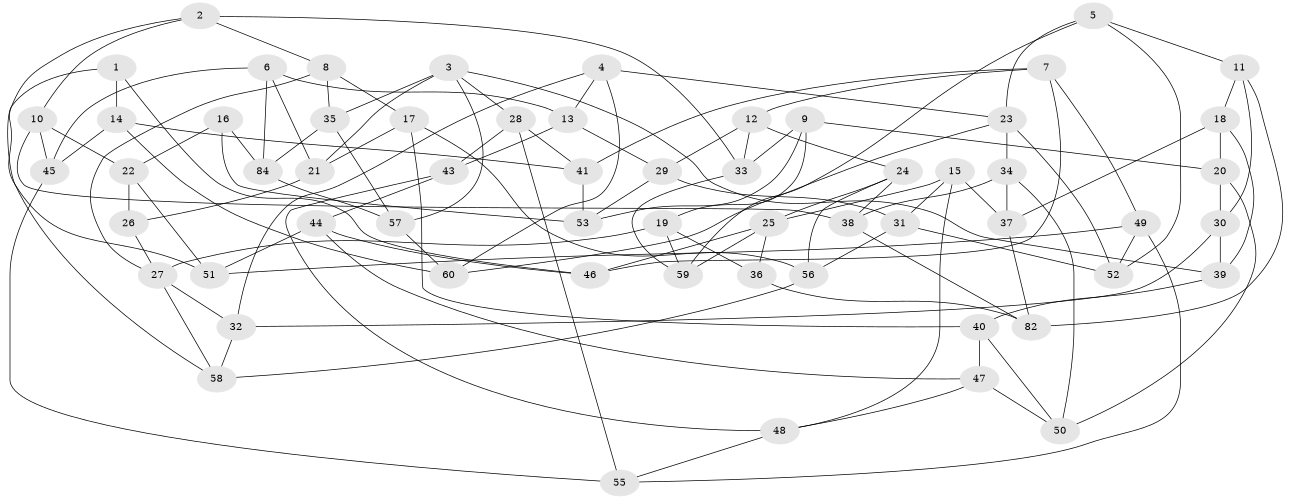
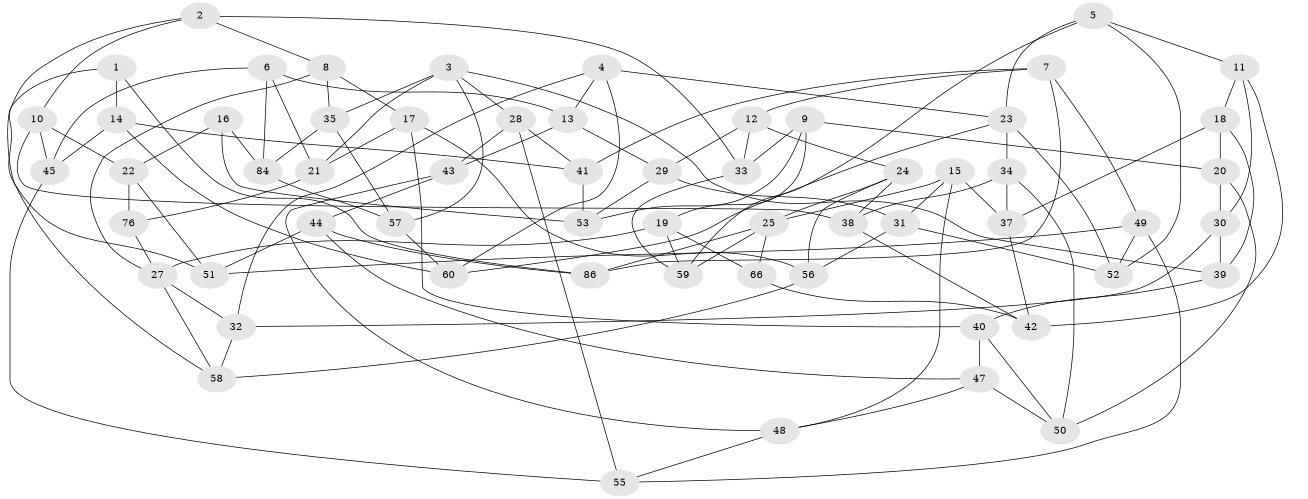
node "26": label "26" -> "76"
node "46": label "46" -> "86"
node "36": label "36" -> "66"
node "82": label "82" -> "42"
